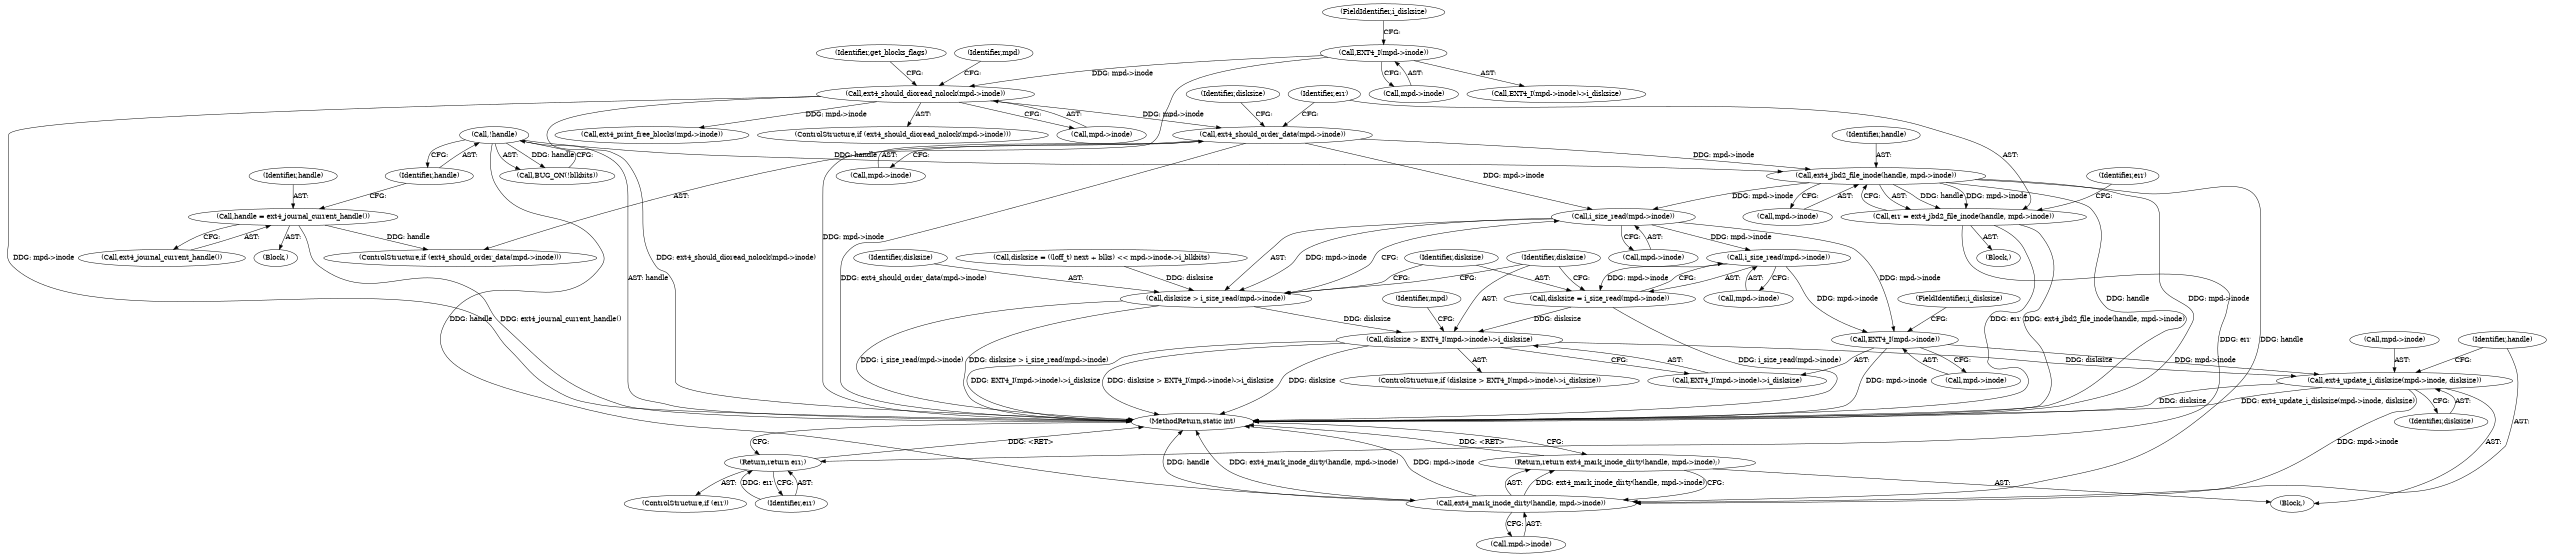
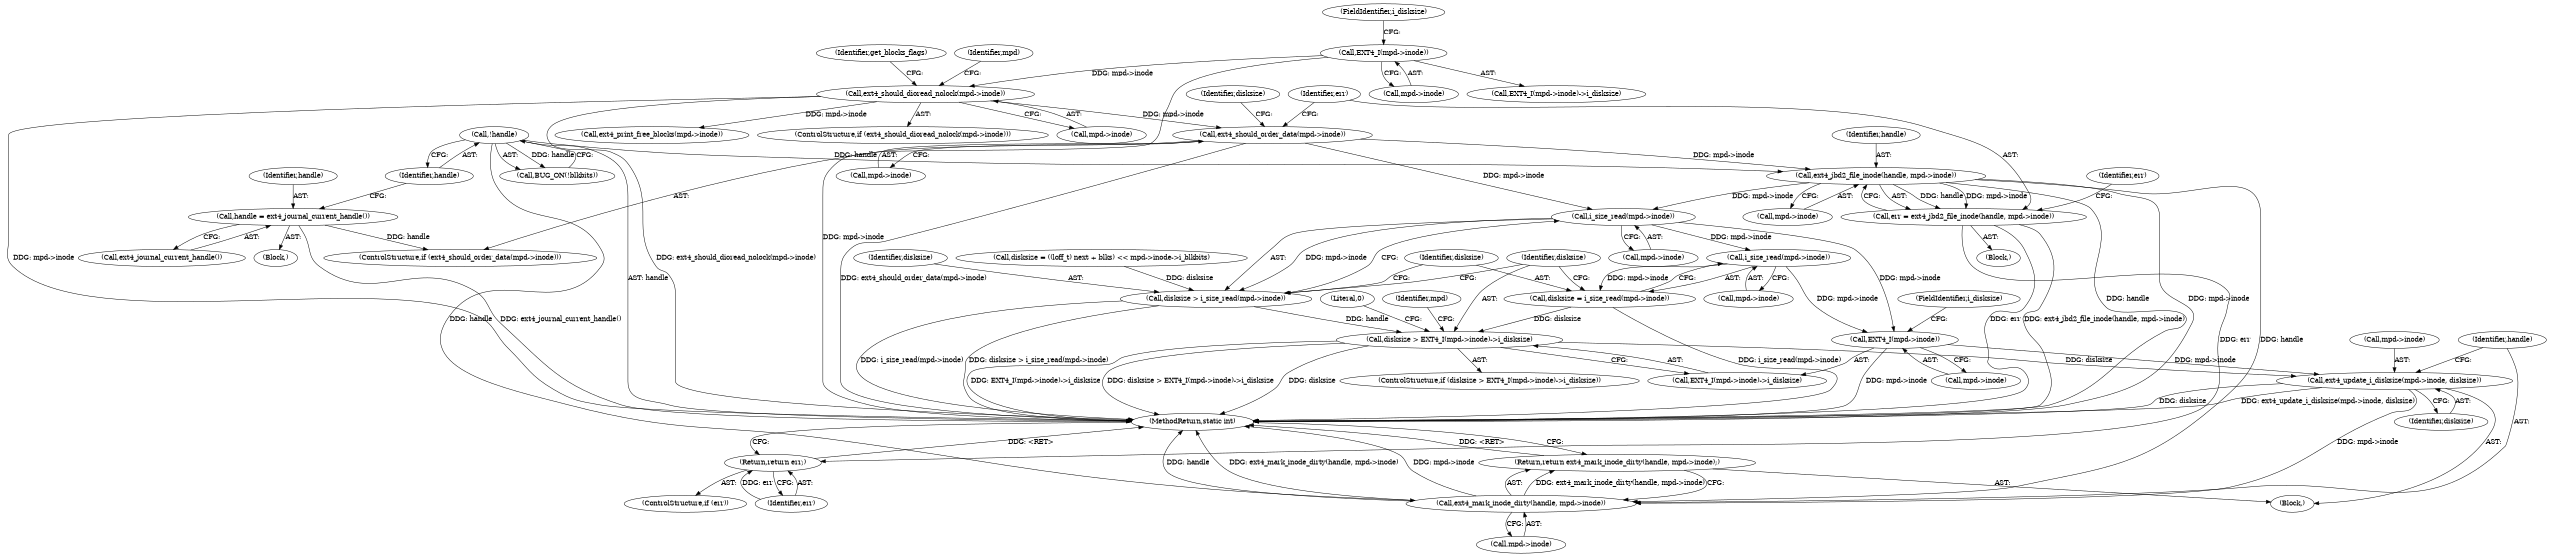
node "(Literal,0)": added
edge "(Call,disksize > i_size_read(mpd->inode))" -> "(Call,disksize > EXT4_I(mpd->inode)->i_disksize)": label "DDG: disksize" -> "DDG: handle"
